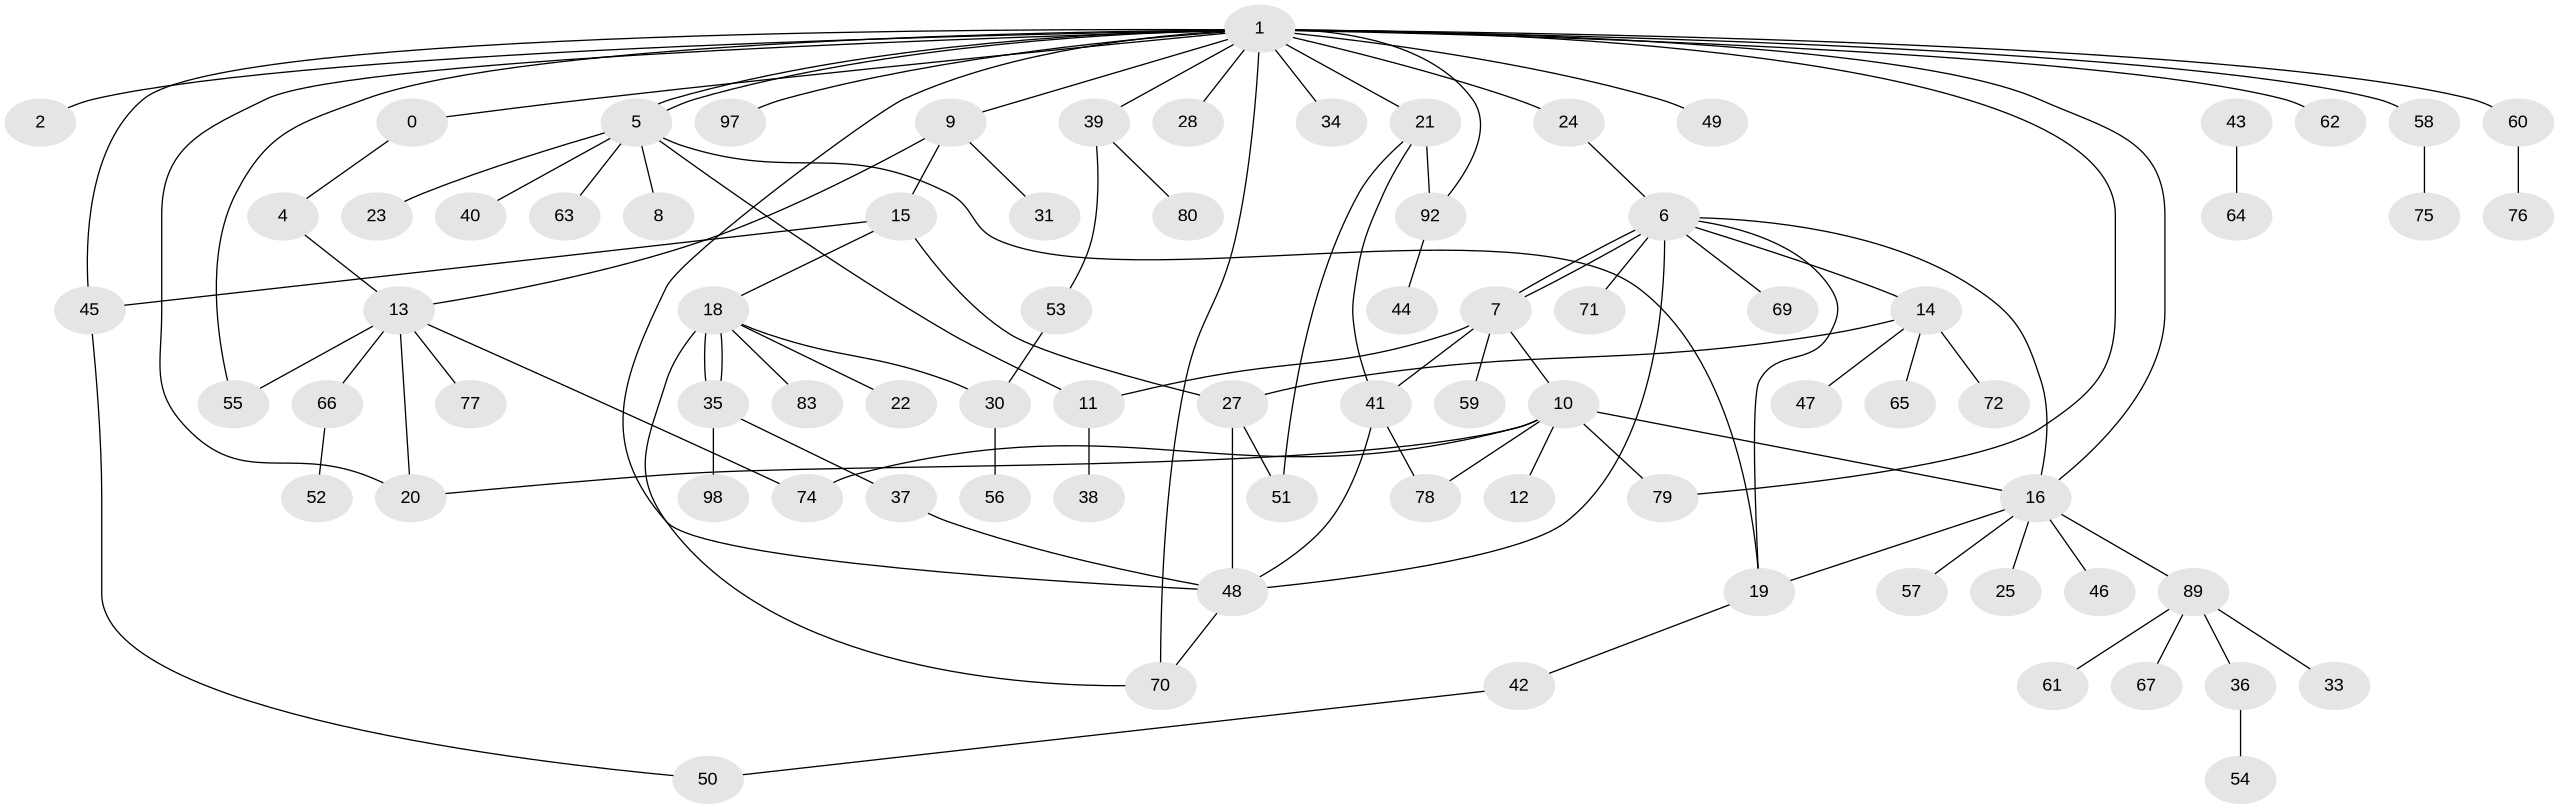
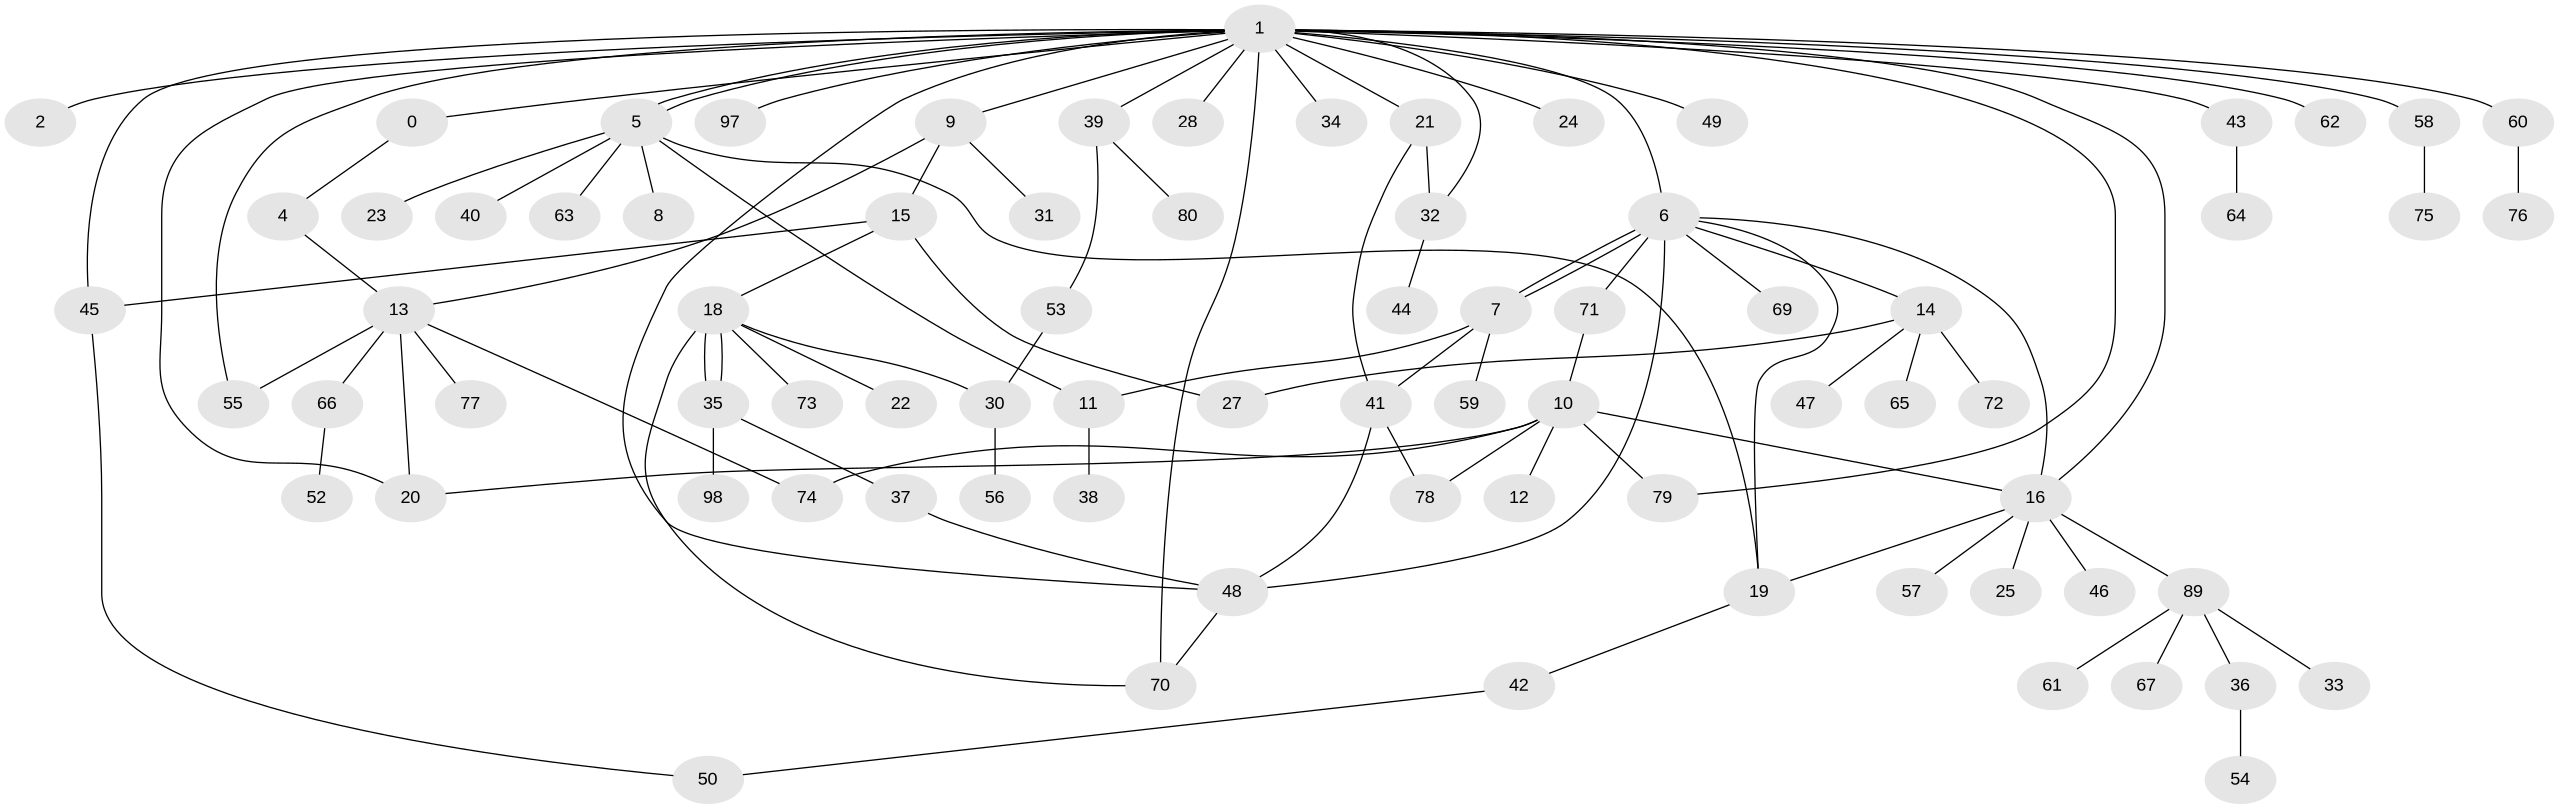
edge "1" -- "43": added
edge "24" -- "6": now "1" -- "6"
node "92": label "92" -> "32"
edge "7" -- "10": now "71" -- "10"
node "83": label "83" -> "73"
edge "27" -- "48": removed
node "51": removed
